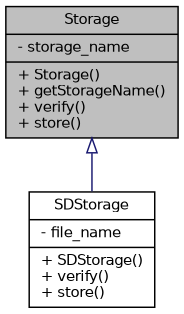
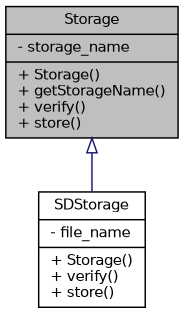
node "SDStorage": text "+ SDStorage()" -> "+ Storage()"
